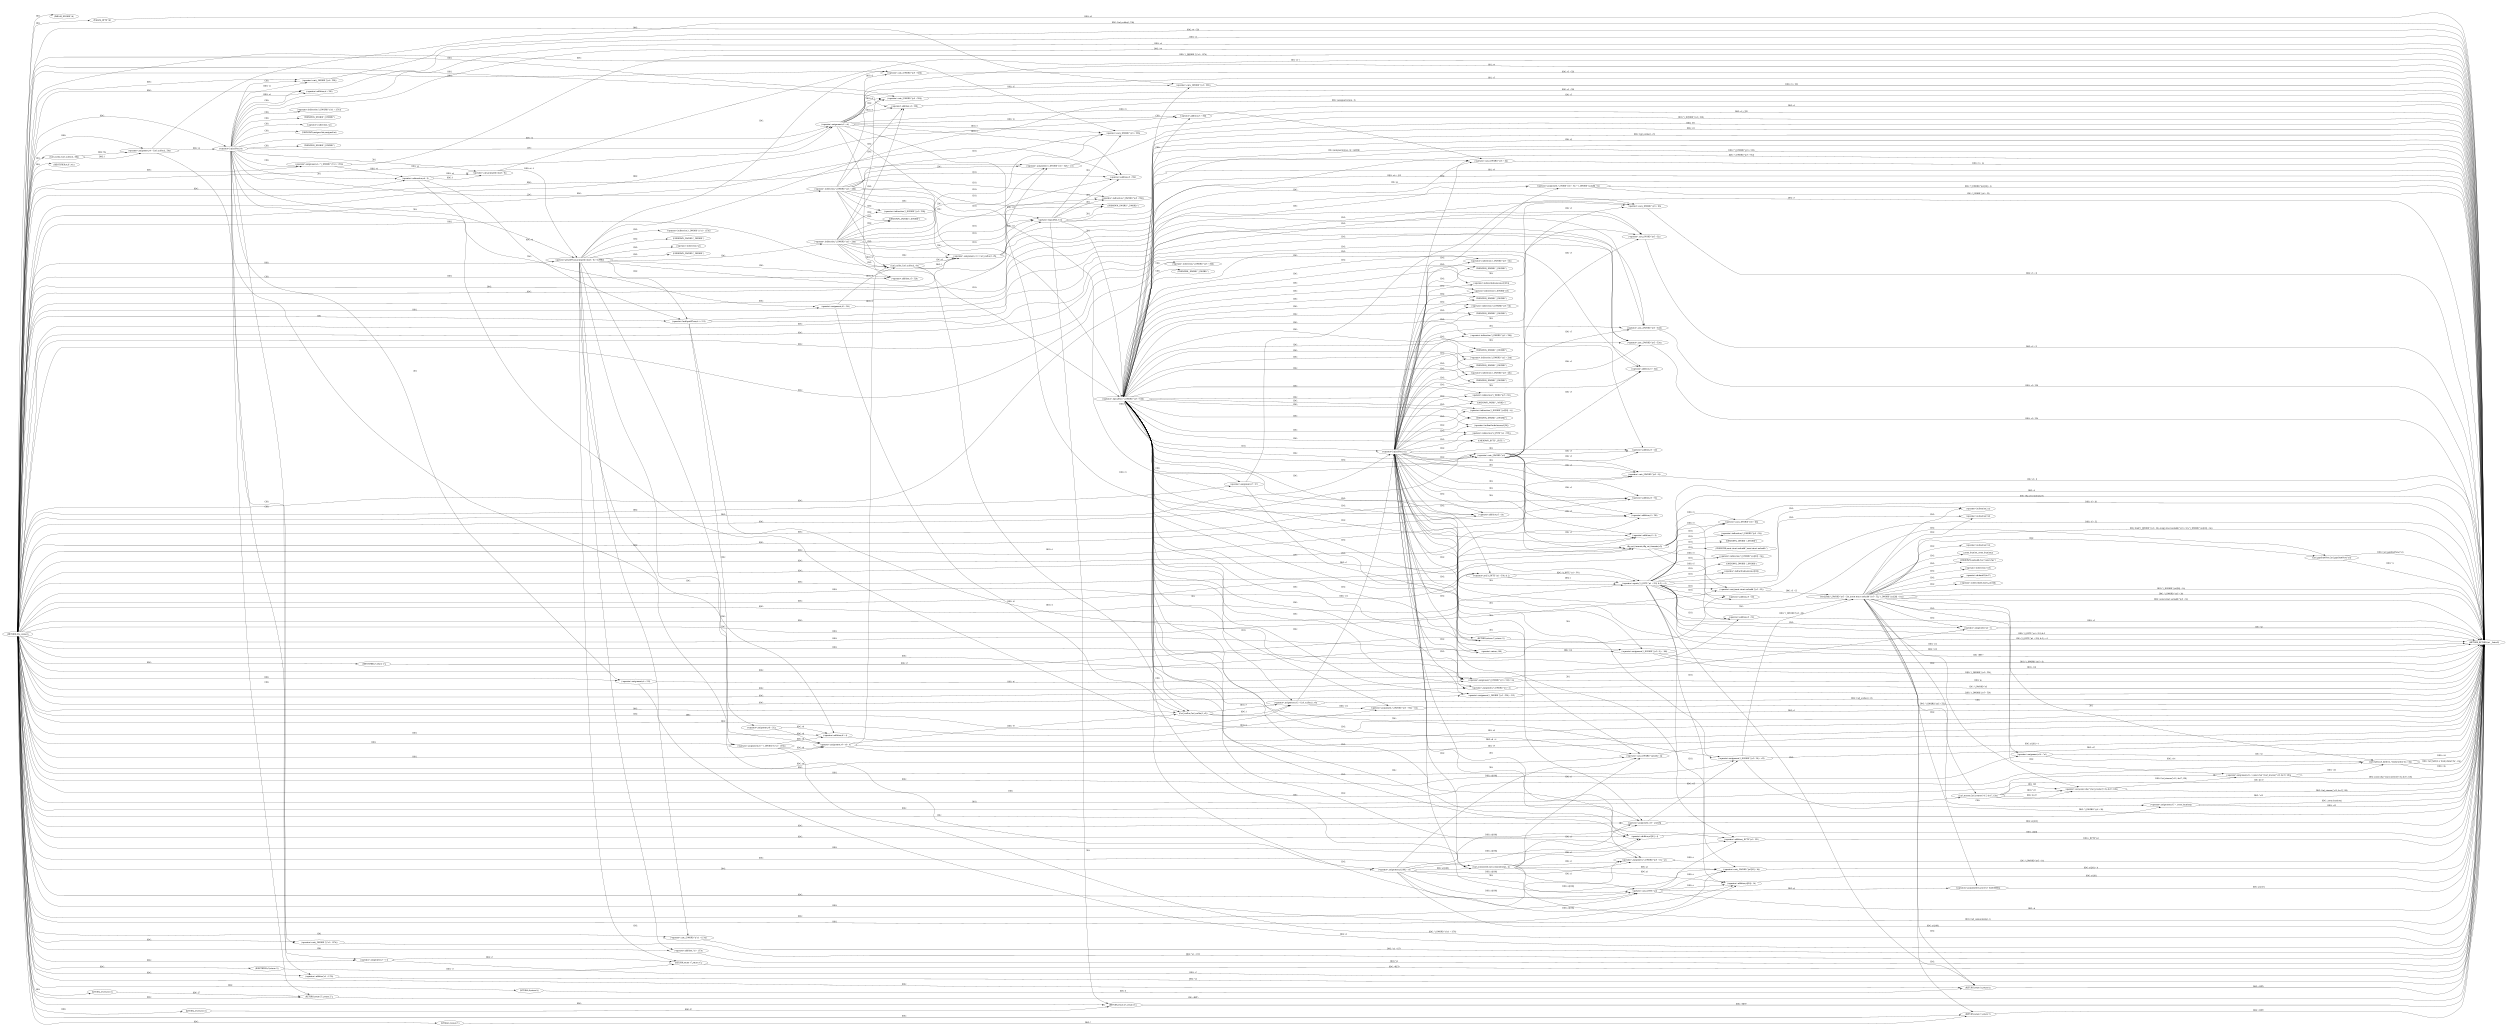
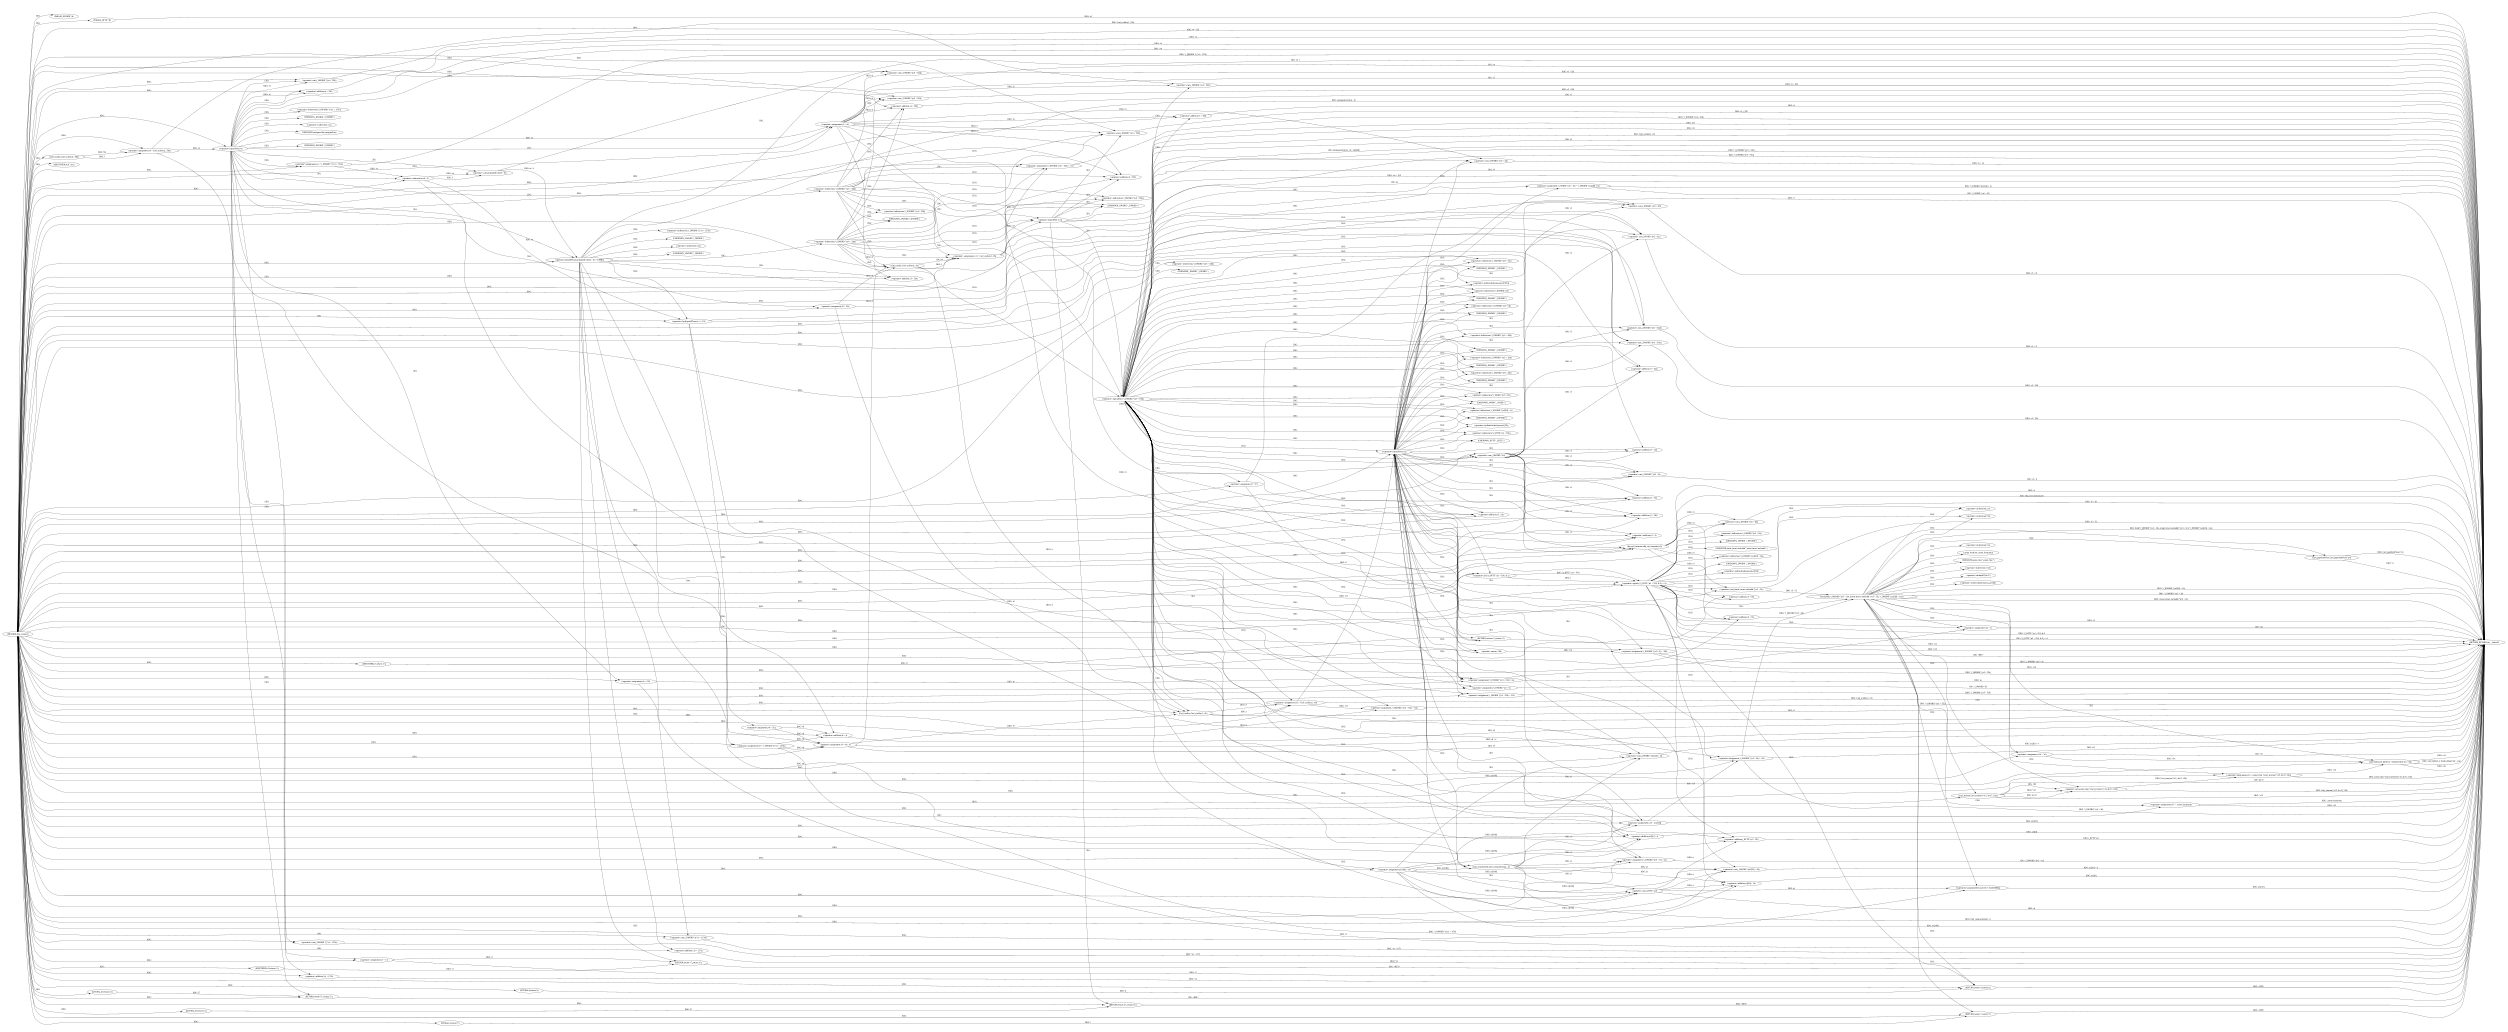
edge "(METHOD,tftp_connect)" -> "(<operator>.assignment,v5 = v4)": label "DDG: v6" -> "DDG: "
node "(UNKNOWN,sockaddr char *,const char *)": label "(UNKNOWN,sockaddr char *,const char *)" -> "(UNKNOWN,const char *,const char *)"
edge "(METHOD,tftp_connect)" -> "(<operators>.assignmentOr,a1[147] |= 0x2000000u)": added, label "DDG:"
